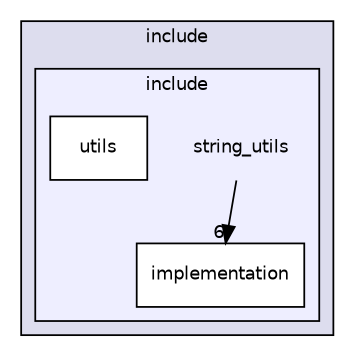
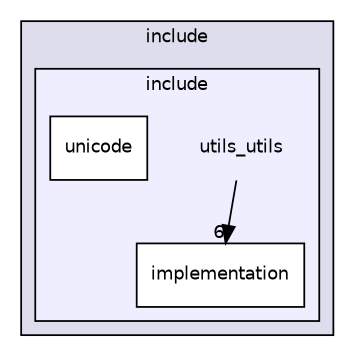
node "utils": label "utils" -> "unicode"
node "string_utils": label "string_utils" -> "utils_utils"
